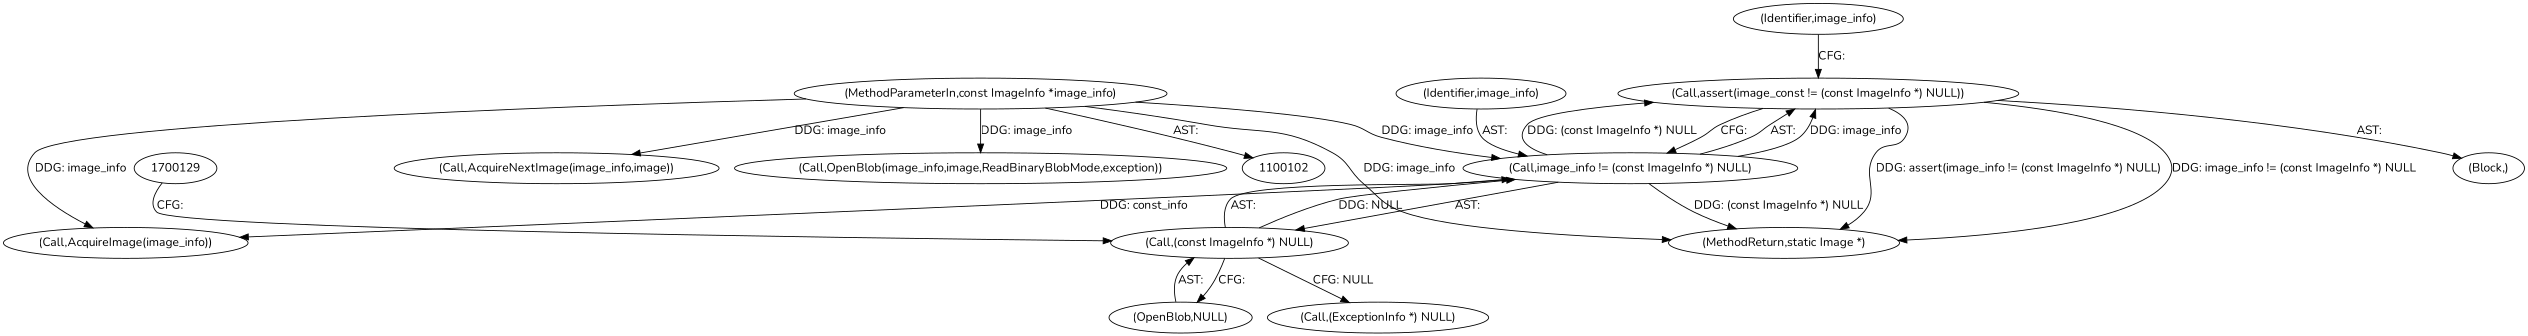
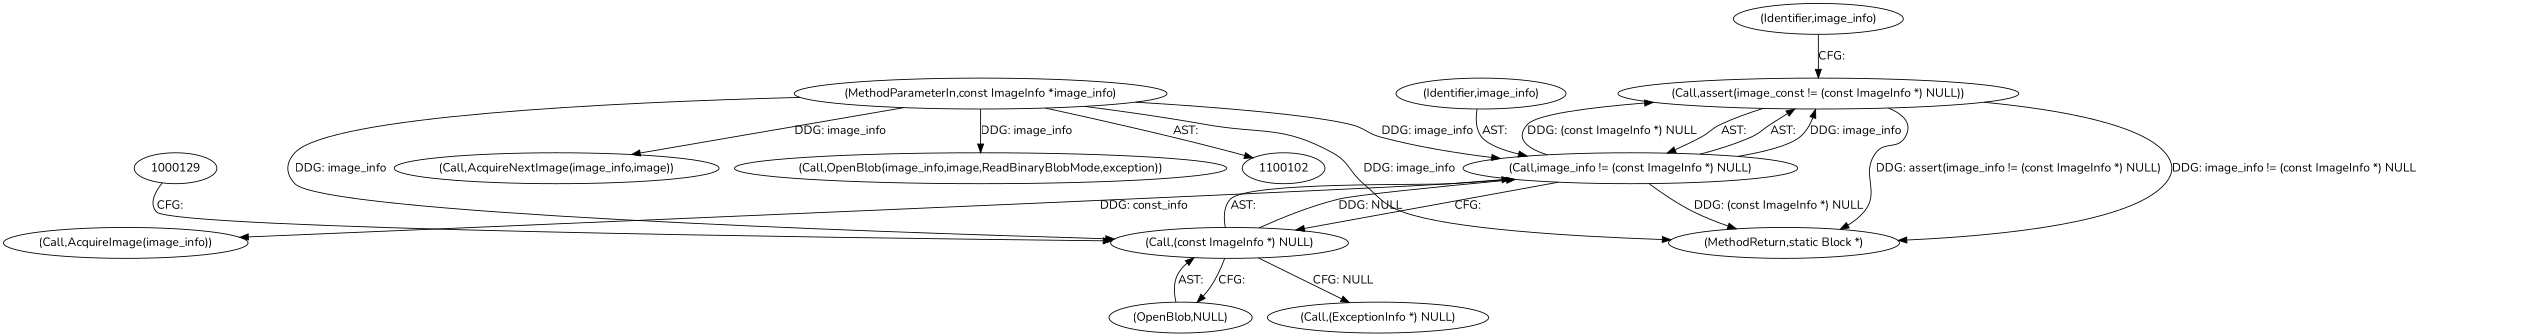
edge "(MethodParameterIn,const ImageInfo *image_info)" -> "(Call,AcquireImage(image_info))": now "(MethodParameterIn,const ImageInfo *image_info)" -> "(Call,(const ImageInfo *) NULL)"
edge "(Call,assert(image_const != (const ImageInfo *) NULL))" -> "(Call,image_info != (const ImageInfo *) NULL)": label "CFG: " -> "AST: "
node "1700129": label "1700129" -> "1000129"
node "(Block,)": removed
edge "(Call,image_info != (const ImageInfo *) NULL)" -> "(Call,(const ImageInfo *) NULL)": label "AST: " -> "CFG: "
node "(MethodReturn,static Image *)": label "(MethodReturn,static Image *)" -> "(MethodReturn,static Block *)"
